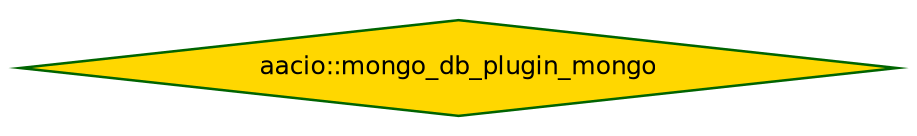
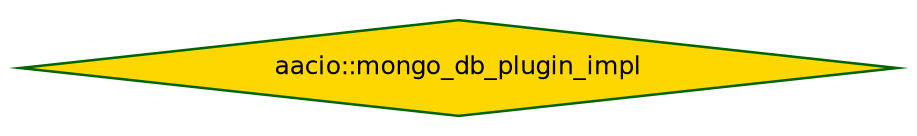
node "aacio::mongo_db_plugin_mongo": label "aacio::mongo_db_plugin_mongo" -> "aacio::mongo_db_plugin_impl"
